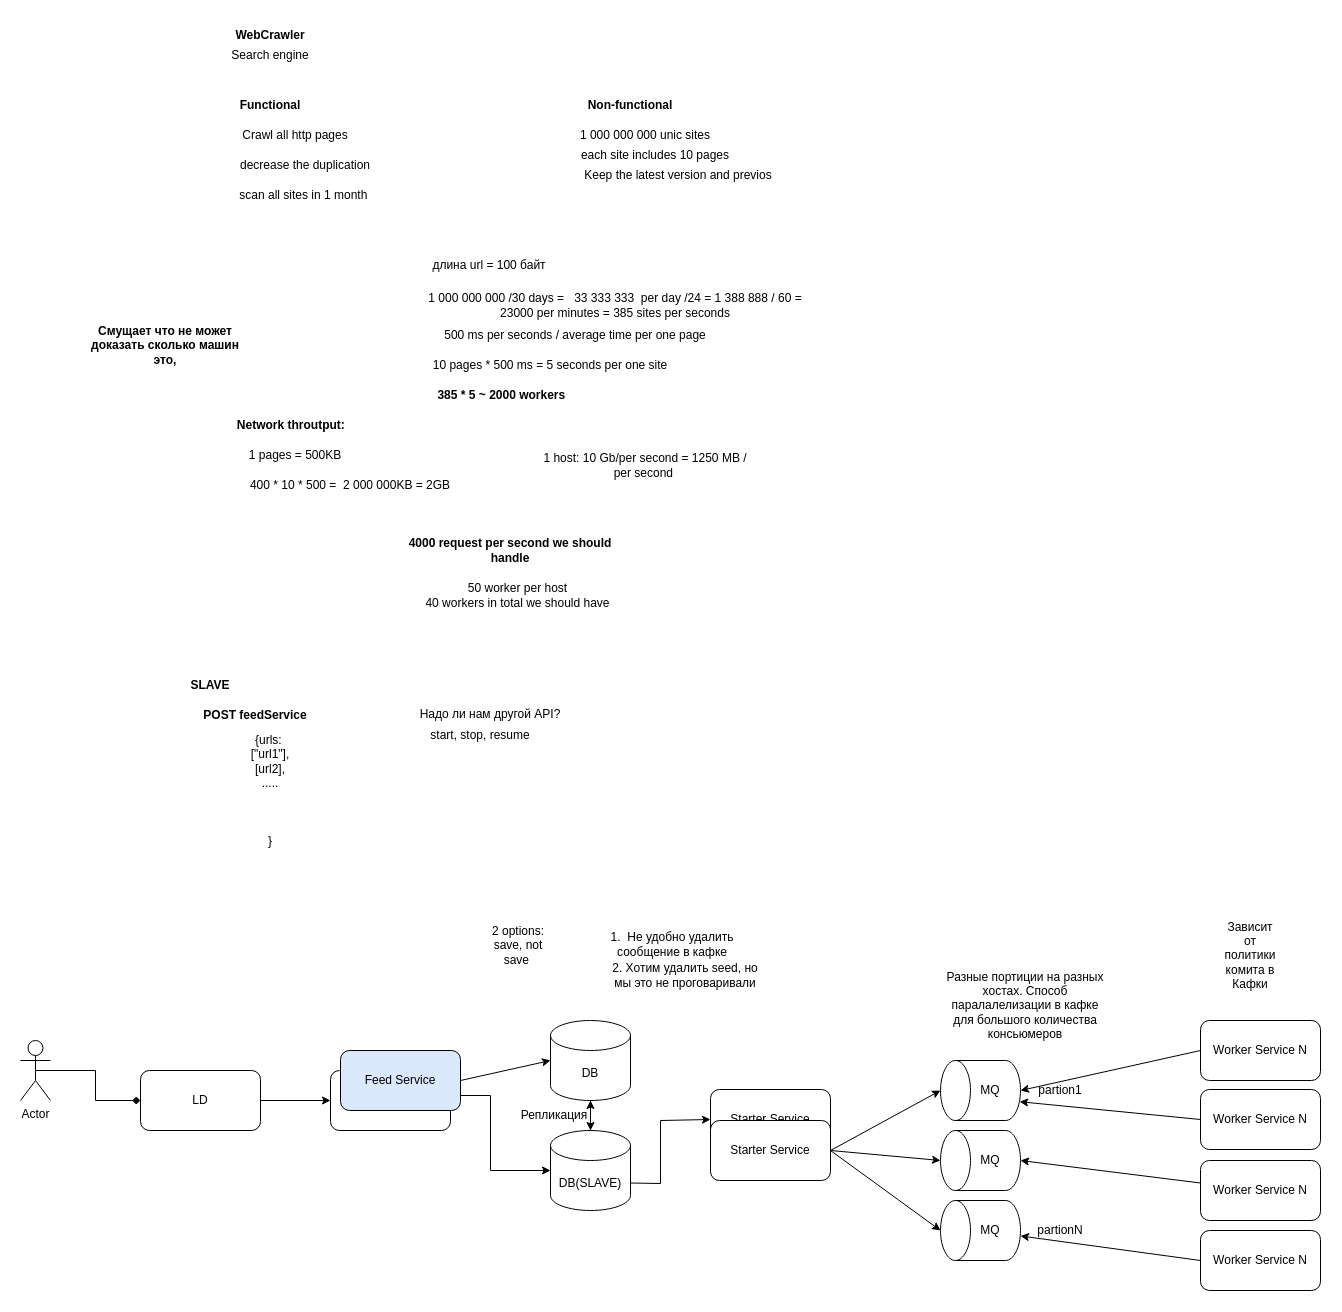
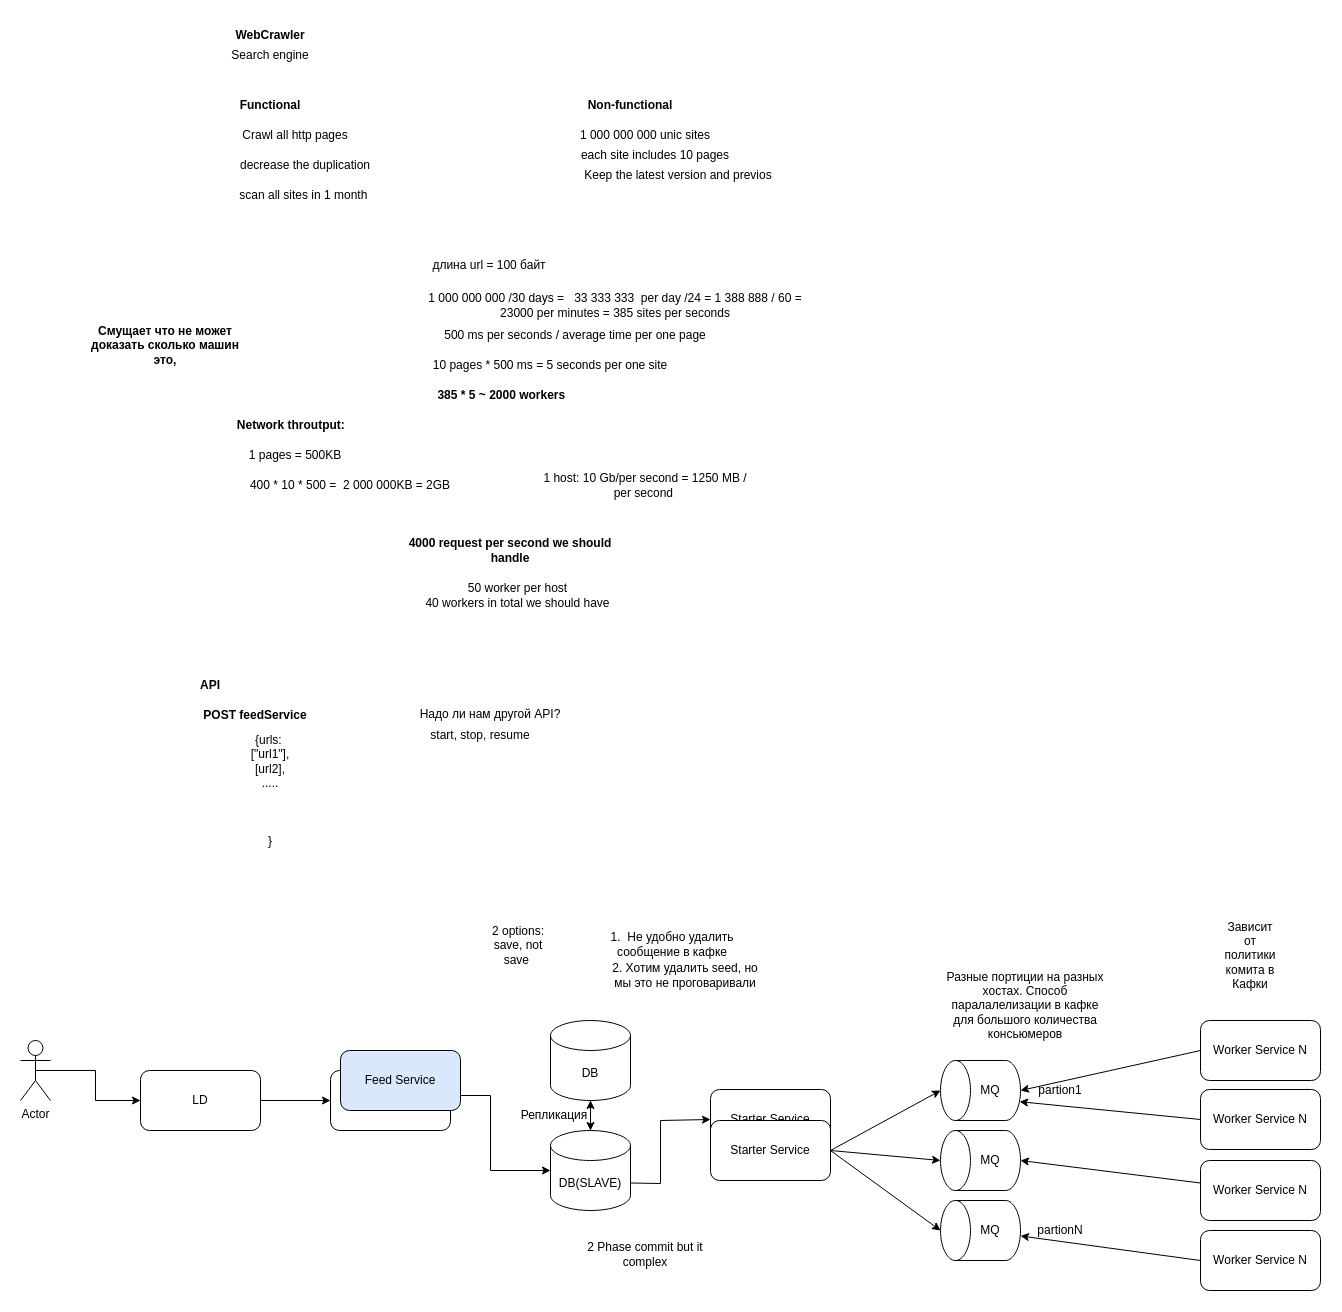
node "1 host: 10 Gb/per second = 1250 MB / per second": moved (646, 466) -> (646, 486)
node "SLAVE": label "SLAVE" -> "API"
edge "Feed Service" -> "DB": removed
edge "Actor" -> "LD": arrowhead diamond -> classic
node "2 Phase commit but it complex": added
